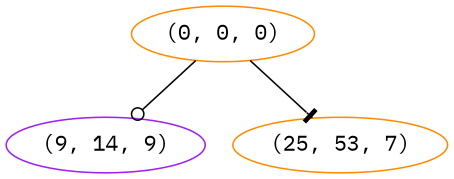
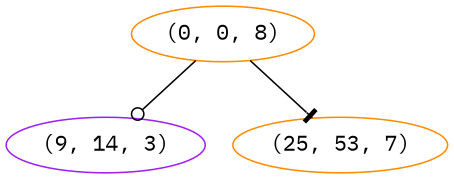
node "(0, 0, 0)": label "(0, 0, 0)" -> "(0, 0, 8)"
node "(9, 14, 9)": label "(9, 14, 9)" -> "(9, 14, 3)"
